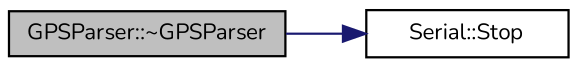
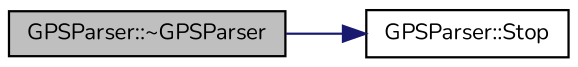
node "Serial::Stop": label "Serial::Stop" -> "GPSParser::Stop"
